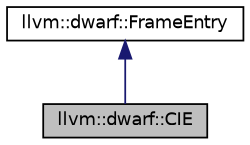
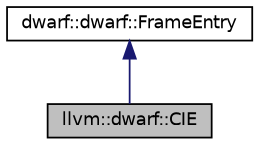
node "llvm::dwarf::FrameEntry": label "llvm::dwarf::FrameEntry" -> "dwarf::dwarf::FrameEntry"
